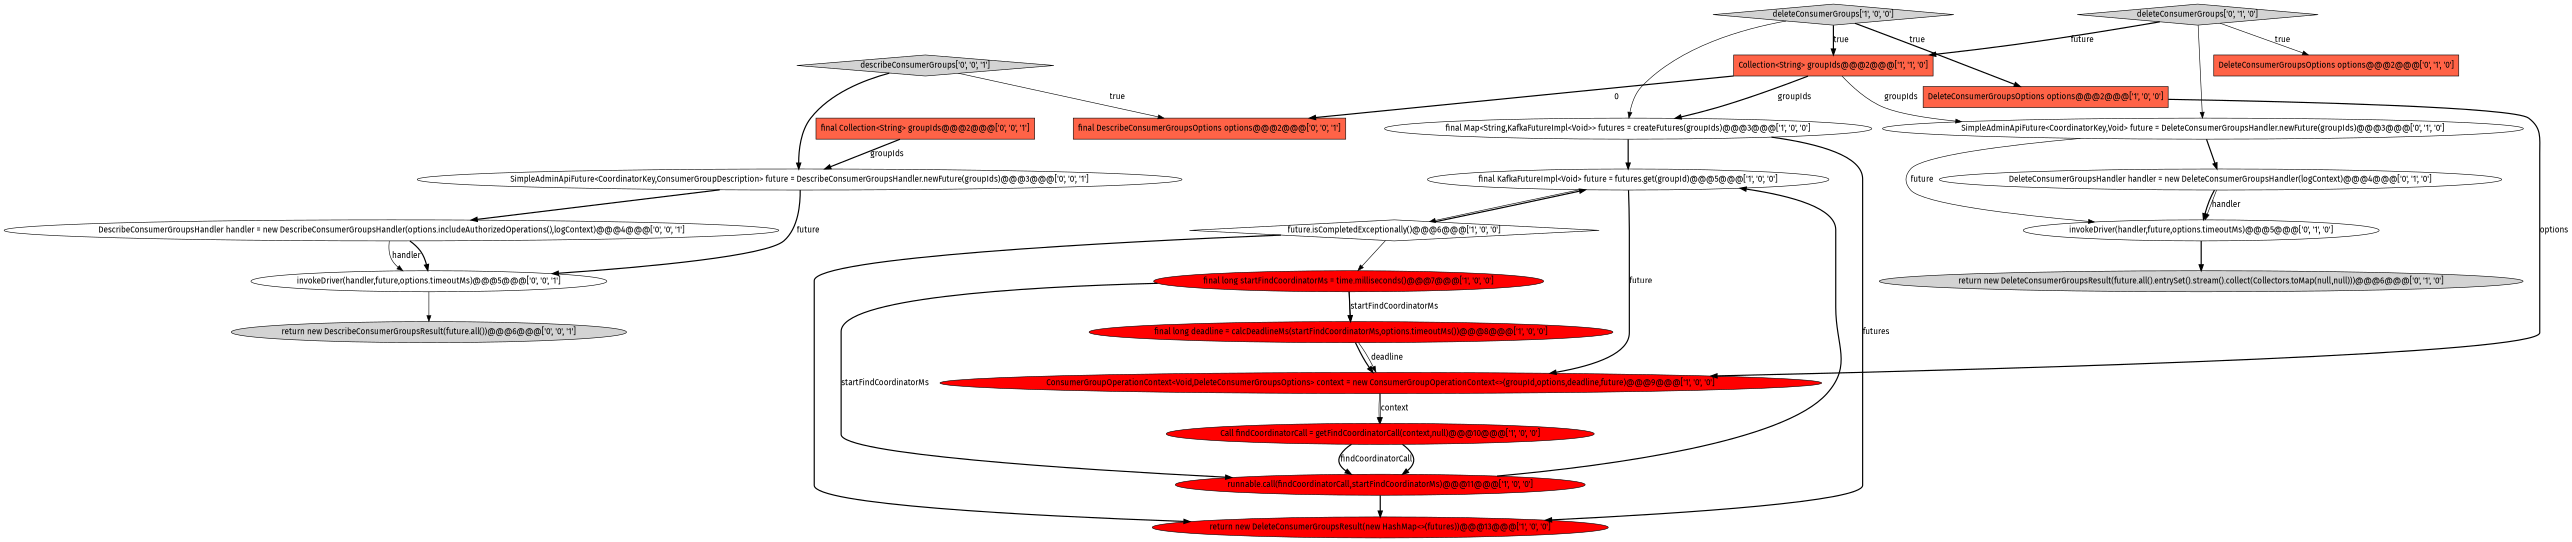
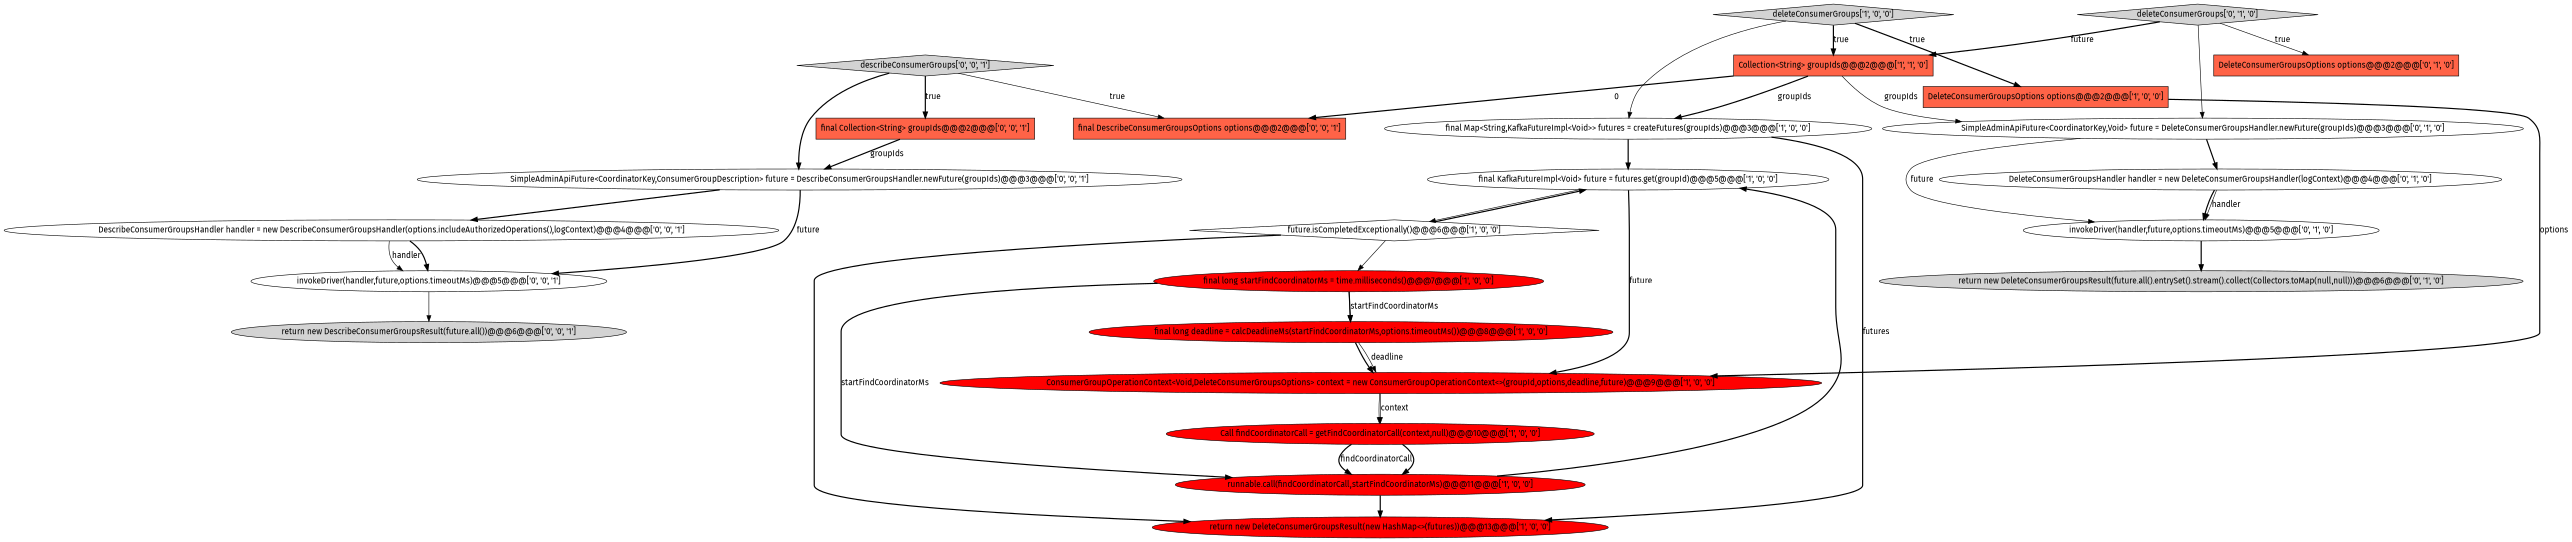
edge "describeConsumerGroups['0', '0', '1']" -> "final Collection<String> groupIds@@@2@@@['0', '0', '1']": added, label "true"
